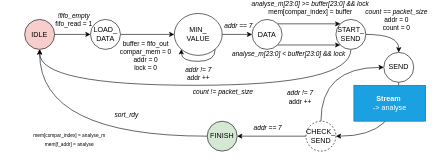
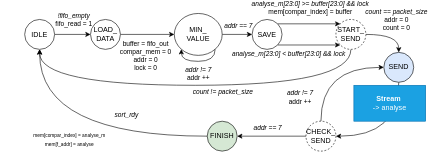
node "IDLE": fillcolor #f8cecc -> #ffffff
node "DATA": label "DATA" -> "SAVE"
node "START_ SEND": style solid -> dashed
node "SEND": fillcolor #ffffff -> #dae8fc
